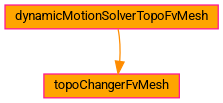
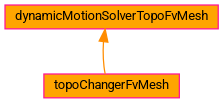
edge "dynamicMotionSolverTopoFvMesh" -> "topoChangerFvMesh": reversed
